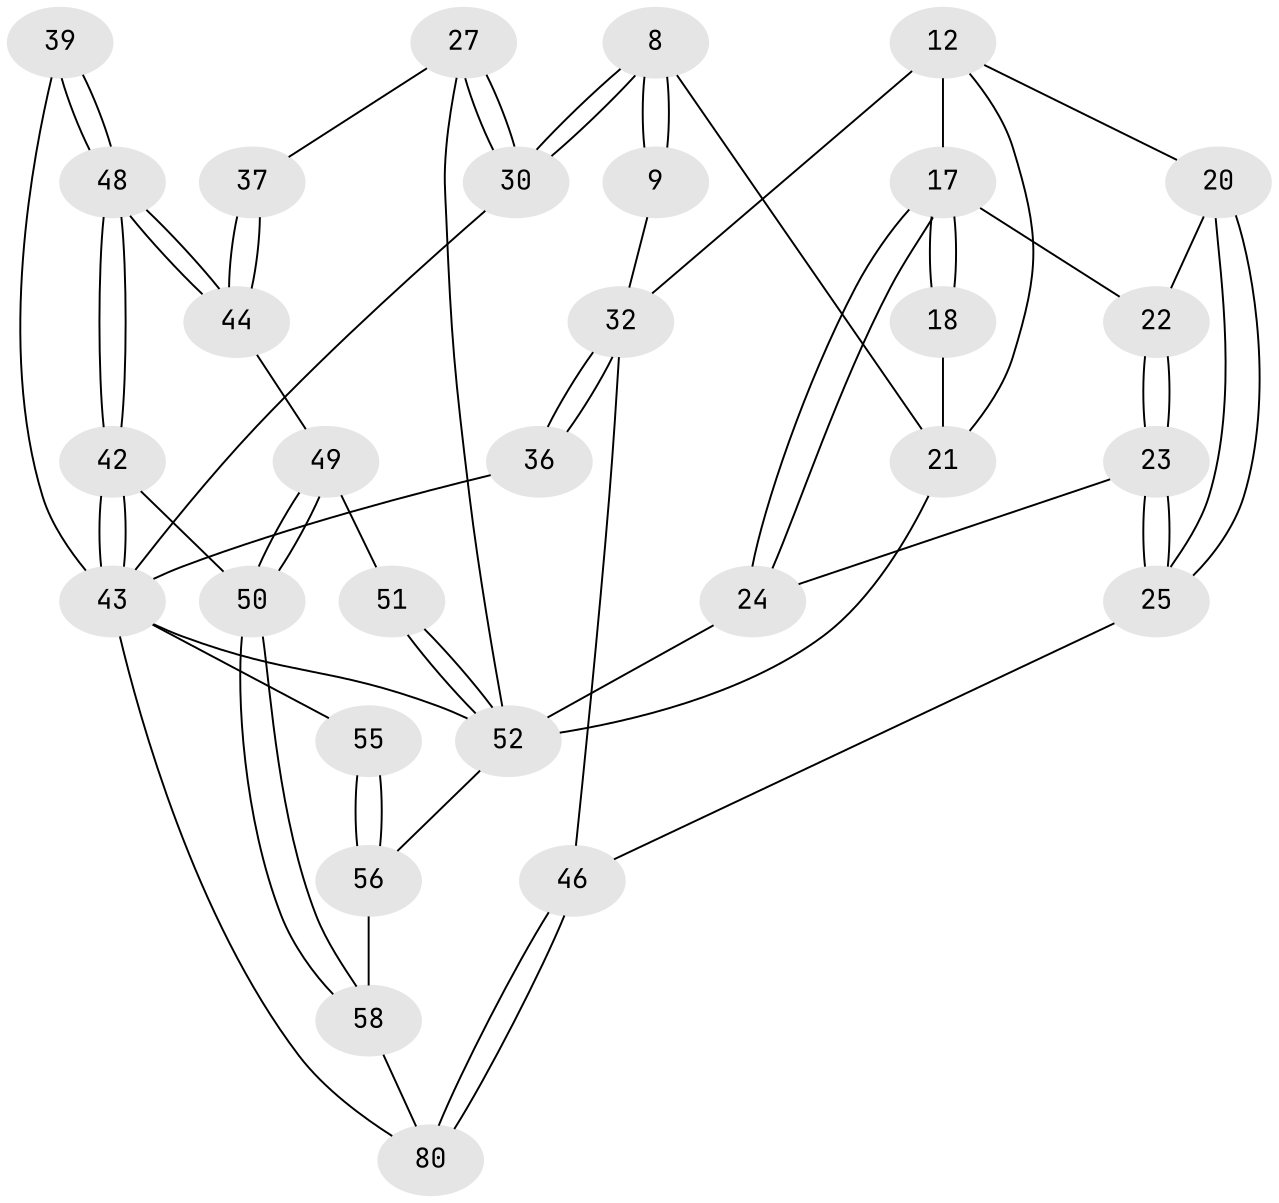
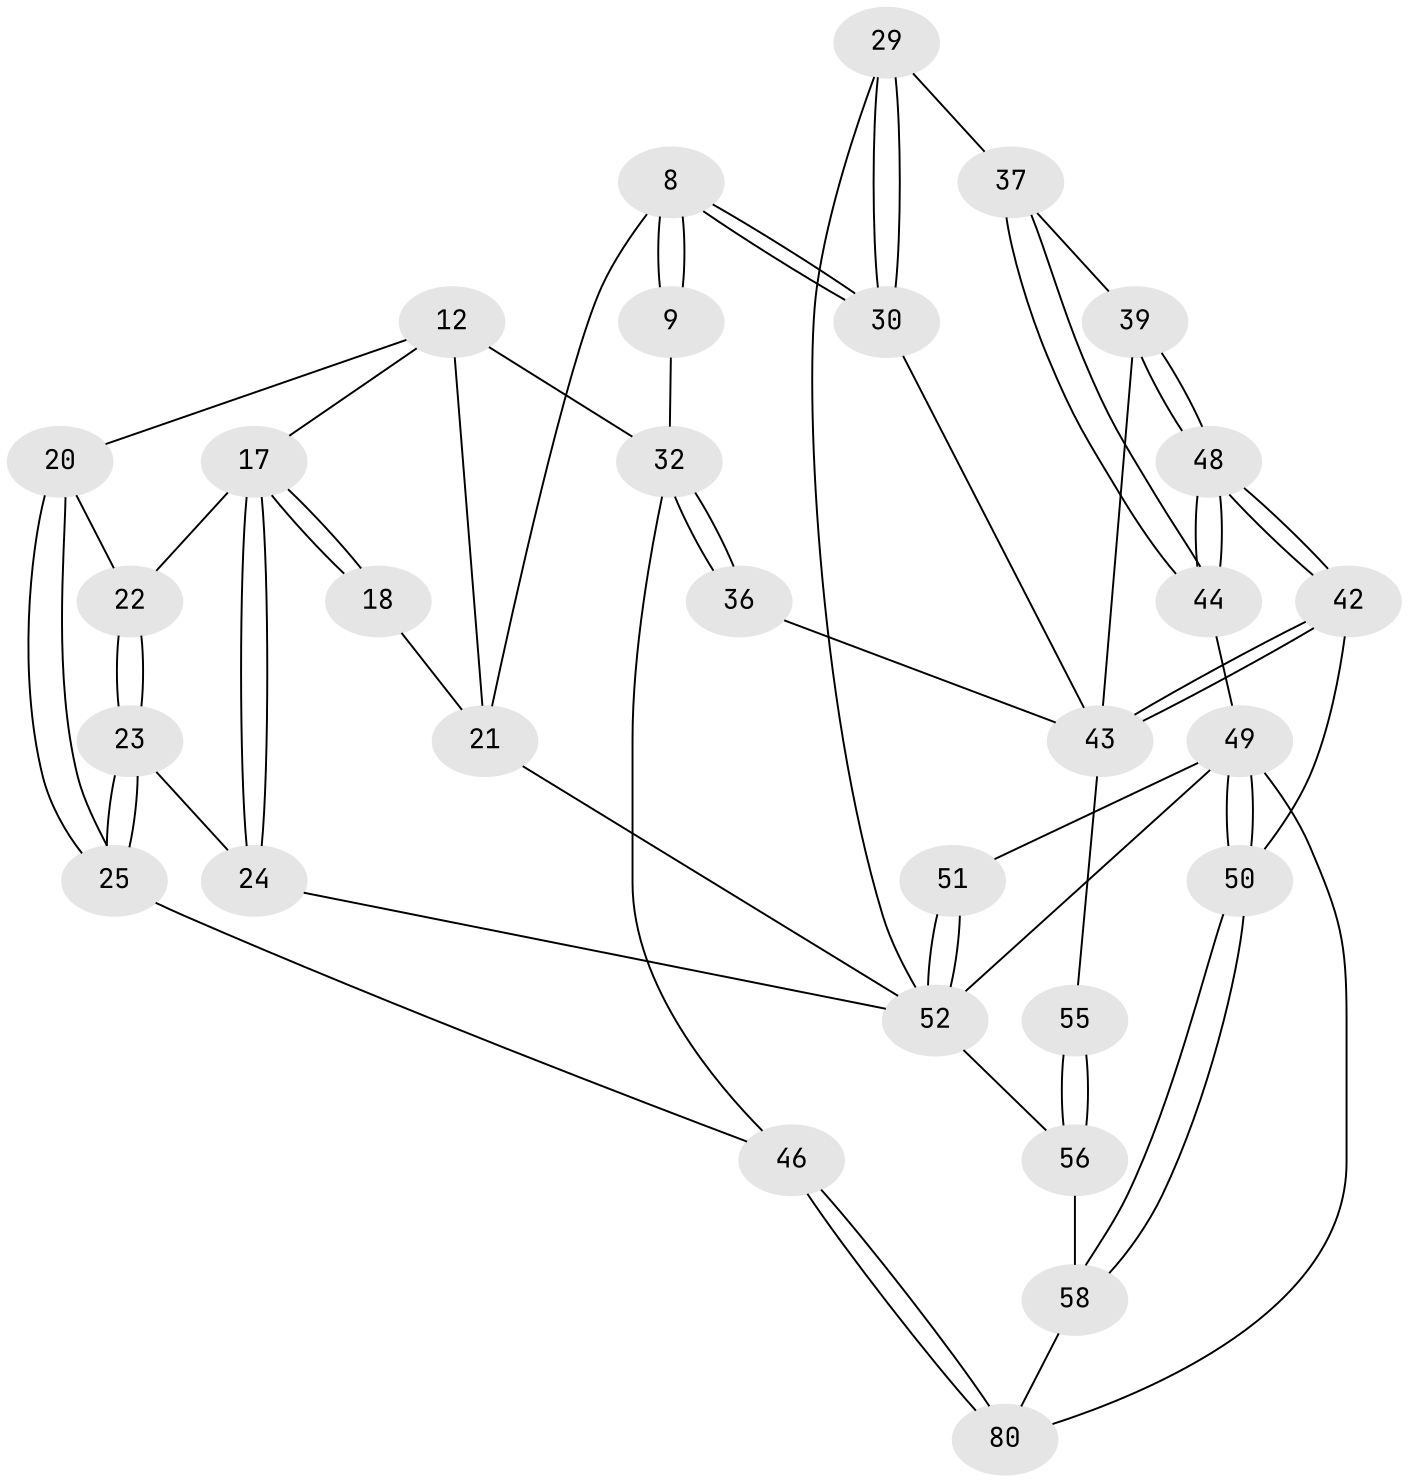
node "27": label "27" -> "29"
edge "37" -- "39": added
edge "43" -- "52": now "49" -- "52"
edge "43" -- "80": now "49" -- "80"
